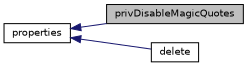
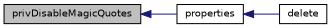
edge "privDisableMagicQuotes" -> "properties": reversed
